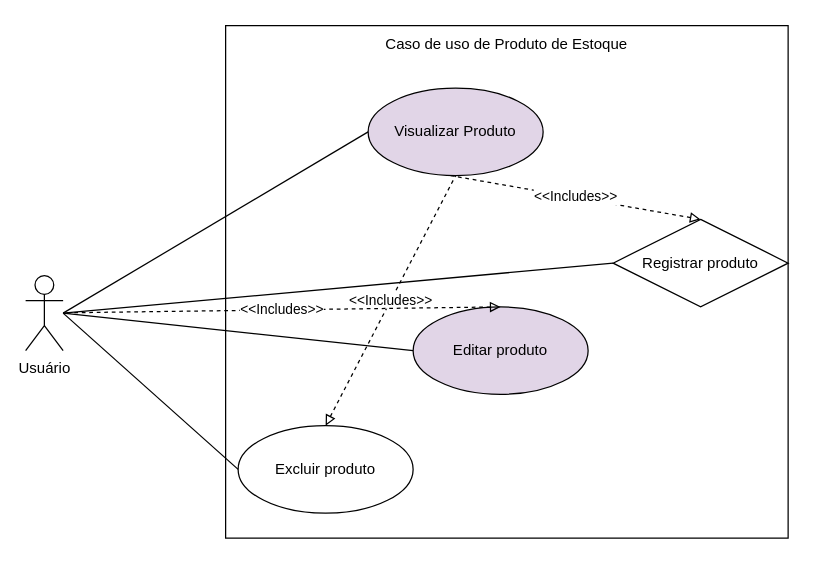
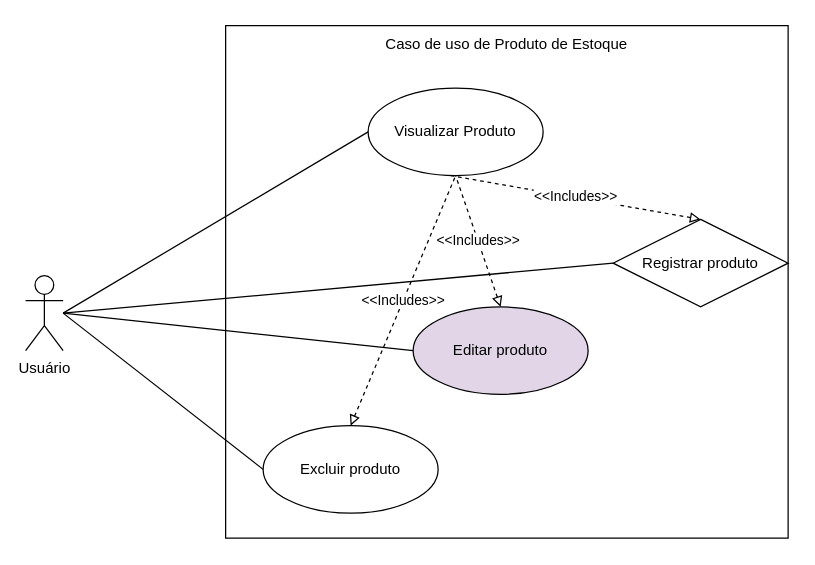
node "Visualizar Produto": fillcolor #e1d5e7 -> #ffffff
edge "Usuário" -> "Editar produto": now "Visualizar Produto" -> "Editar produto"
node "Excluir produto": moved (326, 469) -> (351, 469)
